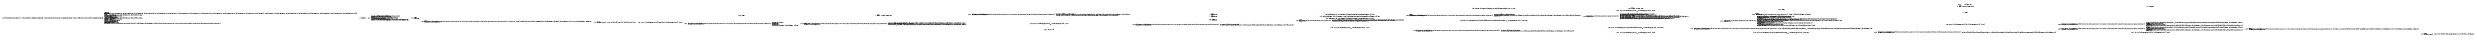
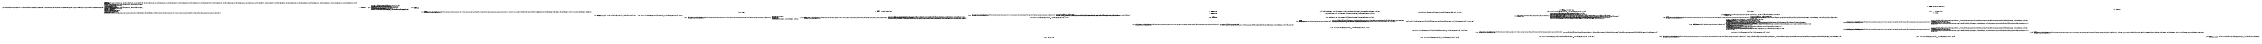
node "77: 0x008b": removed
